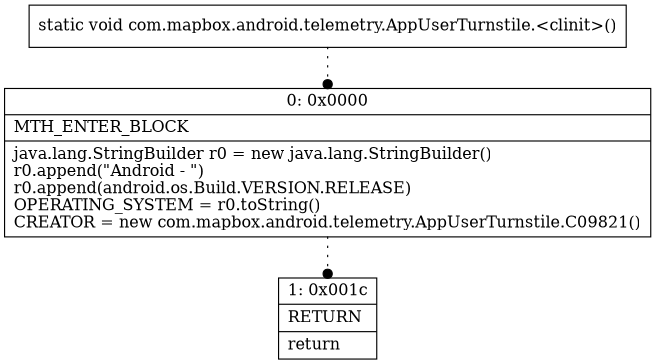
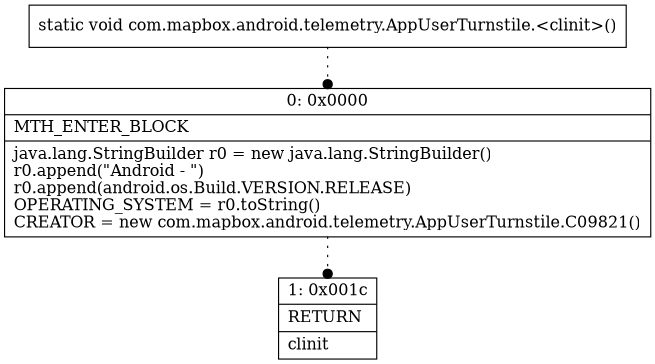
node "1: 0x001c": text "return" -> "clinit"
